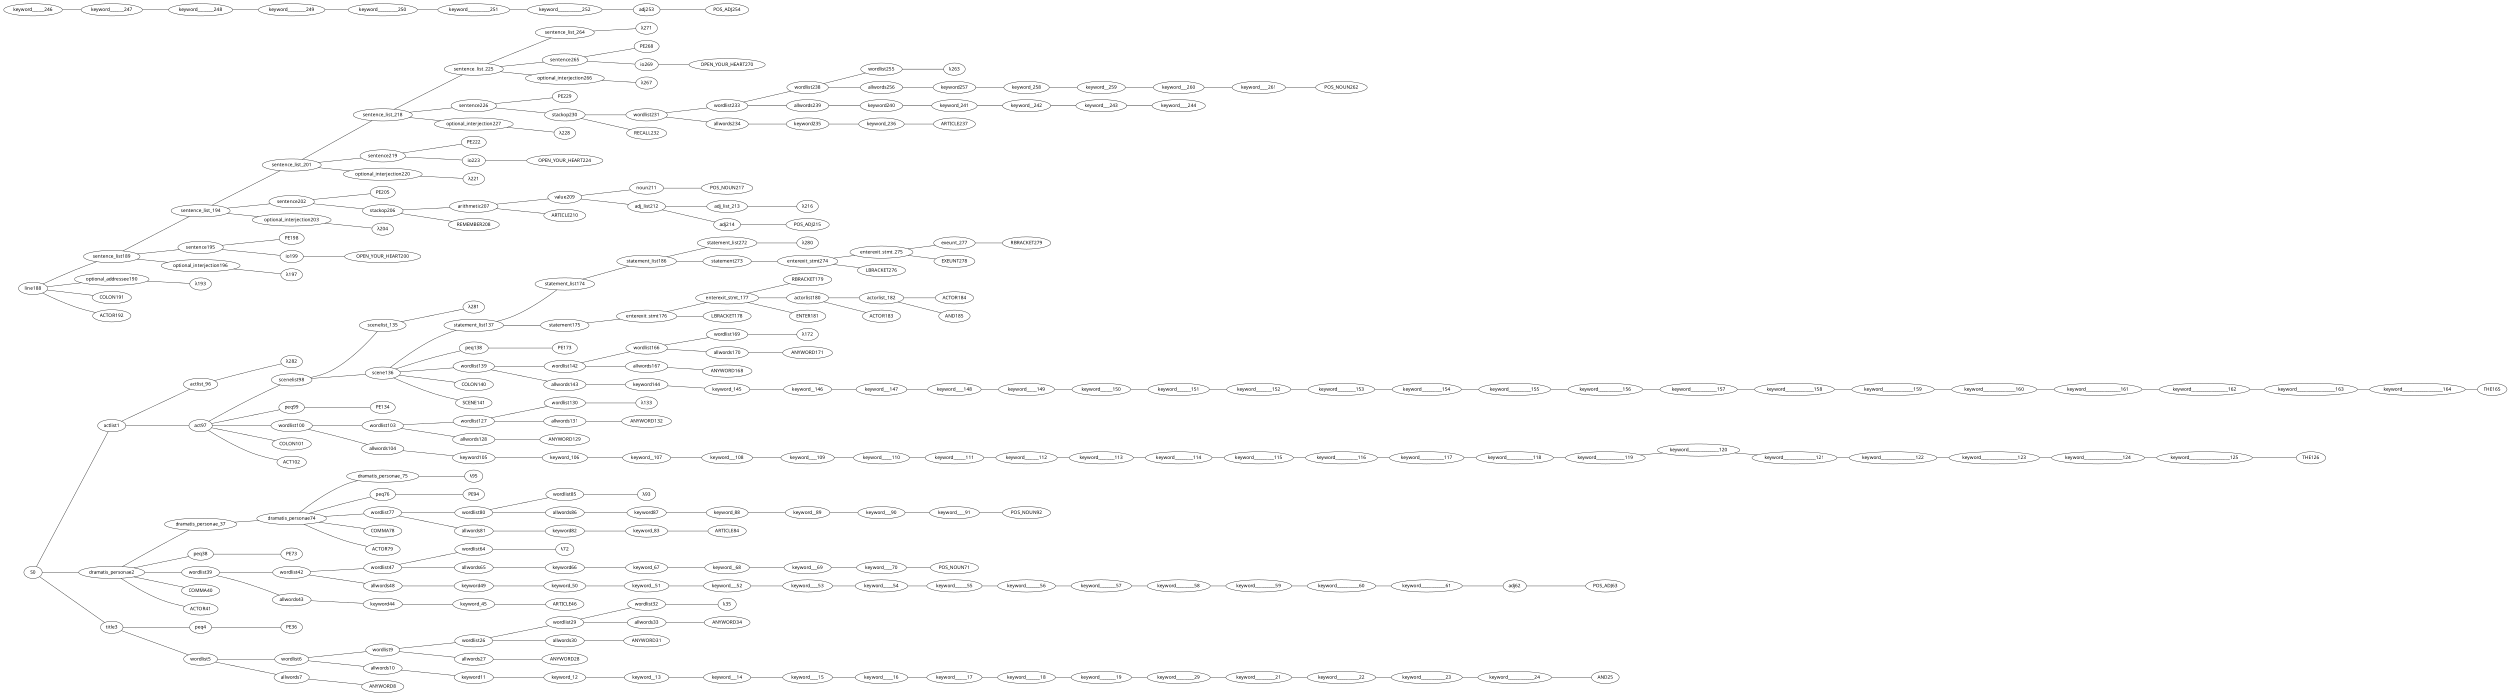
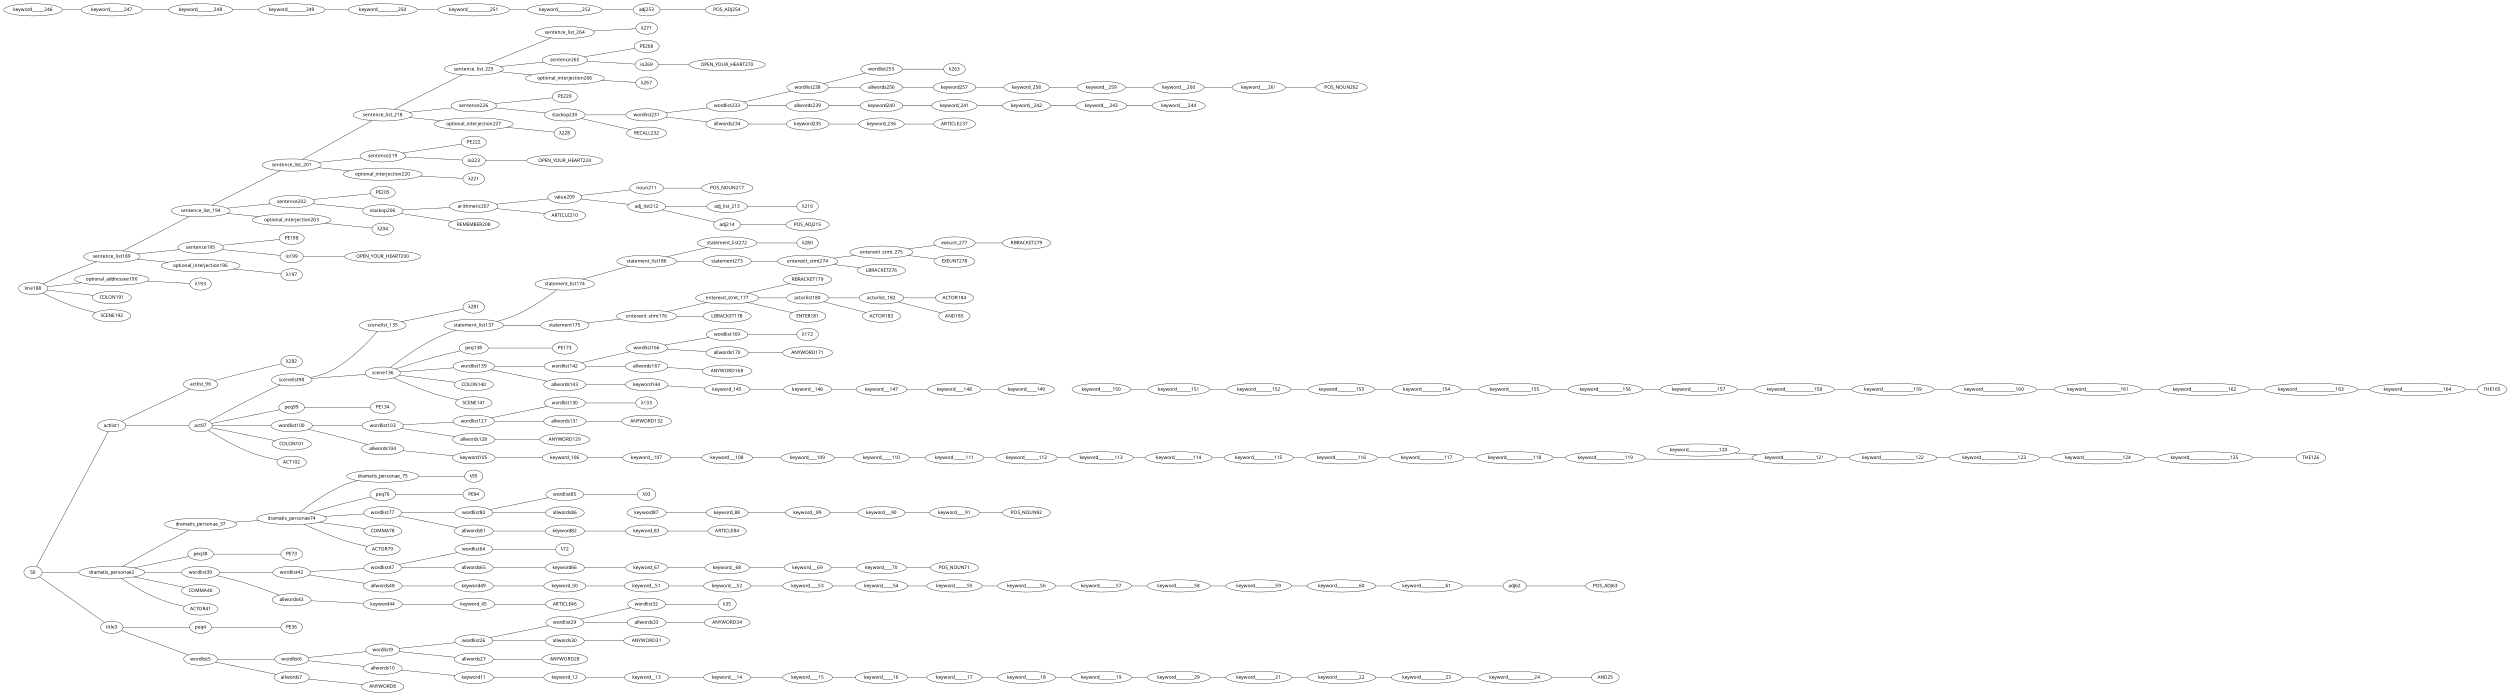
node "ACTOR192": label "ACTOR192" -> "SCENE192"
edge "keyword_____149" -- "keyword______150": removed
edge "keyword_______________120" -- "keyword______________119": now "keyword________________121" -- "keyword______________119"
edge "allwords86" -- "keyword87": removed
